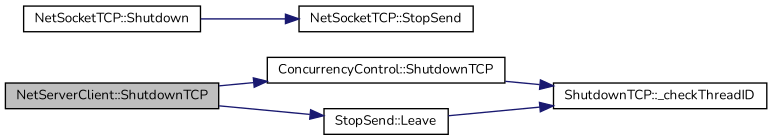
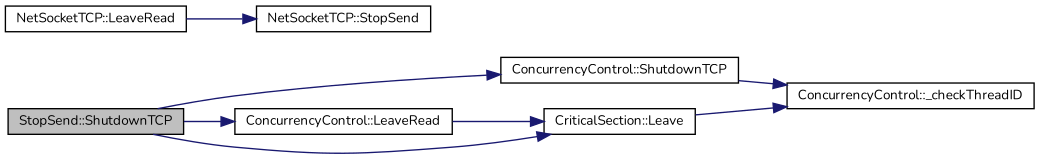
node "NetSocketTCP::Shutdown": label "NetSocketTCP::Shutdown" -> "NetSocketTCP::LeaveRead"
node "NetServerClient::ShutdownTCP": label "NetServerClient::ShutdownTCP" -> "StopSend::ShutdownTCP"
node "ShutdownTCP::_checkThreadID": label "ShutdownTCP::_checkThreadID" -> "ConcurrencyControl::_checkThreadID"
node "ConcurrencyControl::LeaveRead": added
node "StopSend::Leave": label "StopSend::Leave" -> "CriticalSection::Leave"
